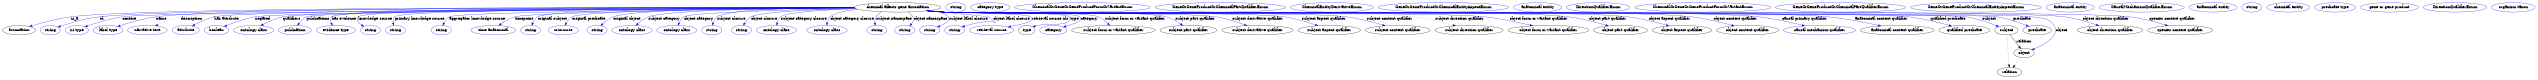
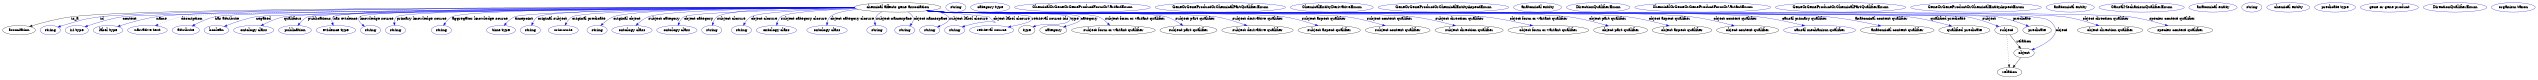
edge "chemical affects gene association" -> "association": color blue -> black
edge "chemical affects gene association" -> "subject direction qualifier": style dotted -> solid
node "time anatomical": label "time anatomical" -> "time type"
node "category": color blue -> black
edge "object" -> "relation": style dotted -> solid
